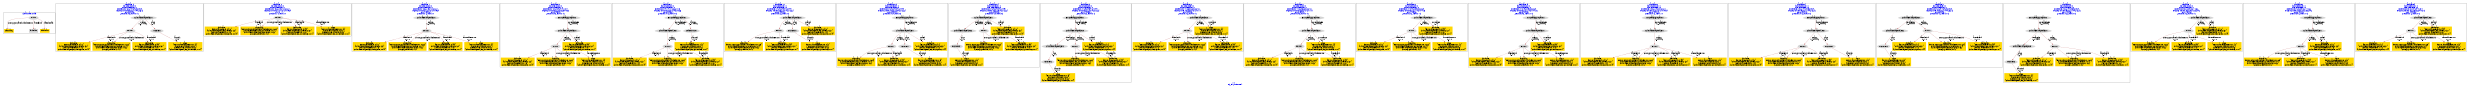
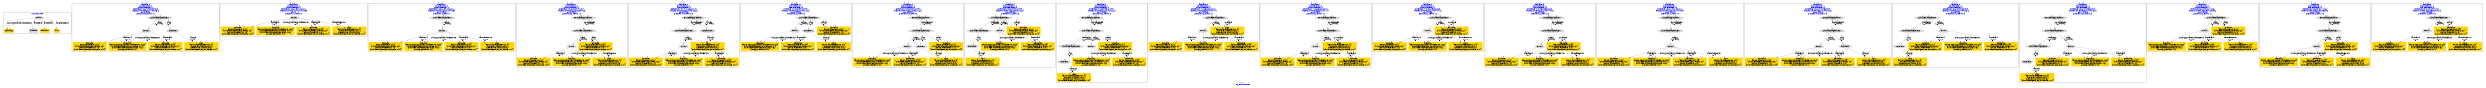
cluster "1-deathDate model": label "1-deathDate model" -> "1-correct model"
node "name": added
